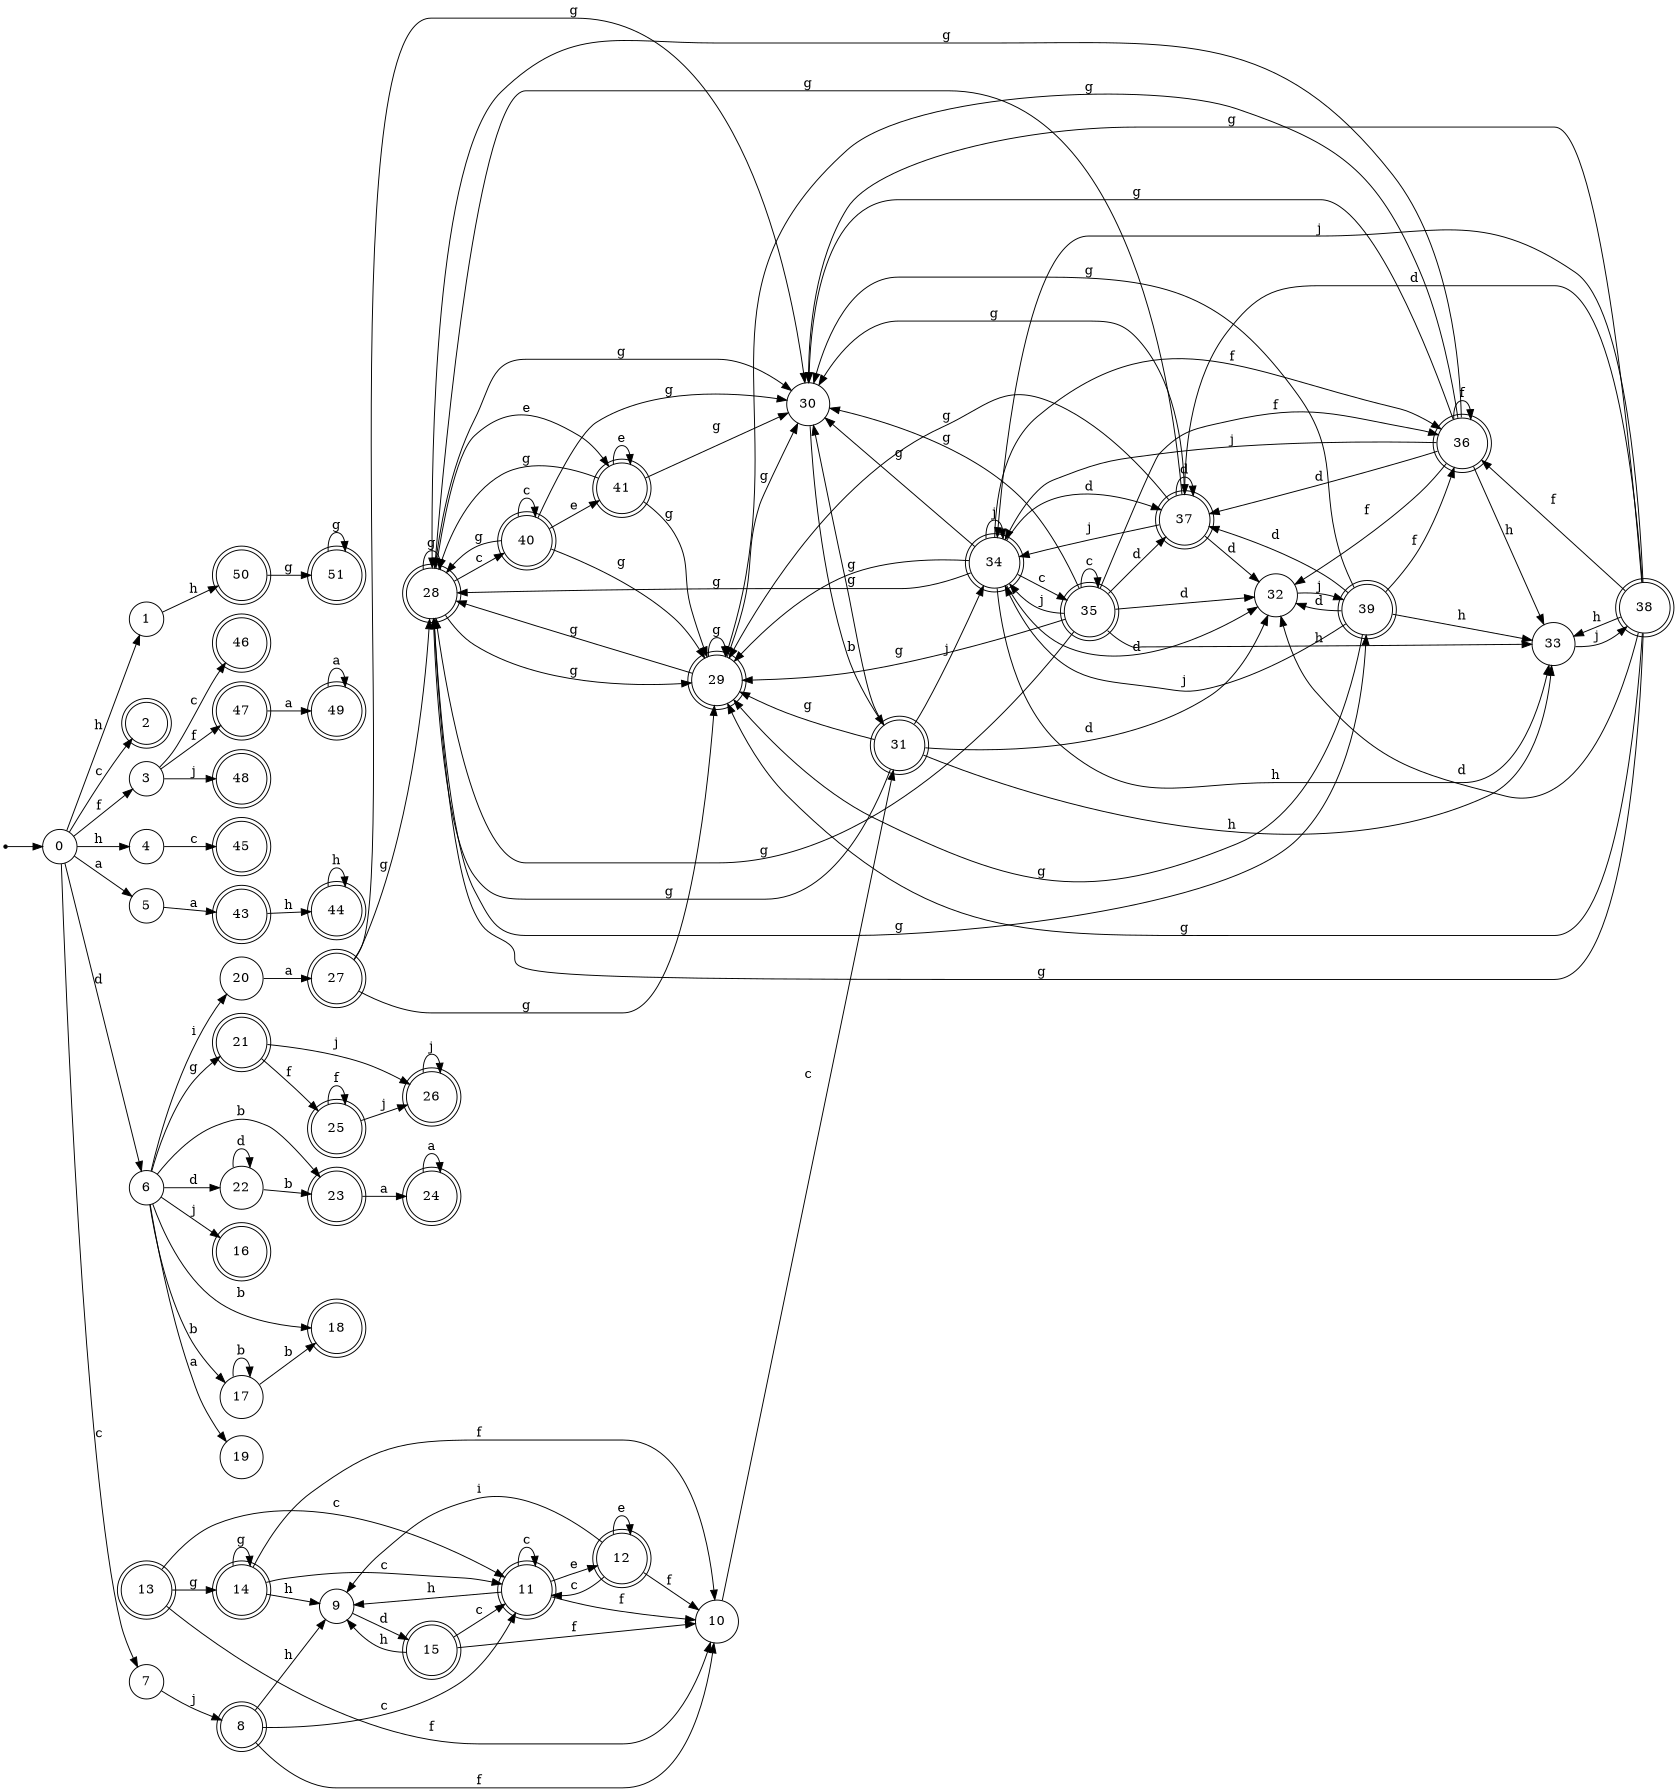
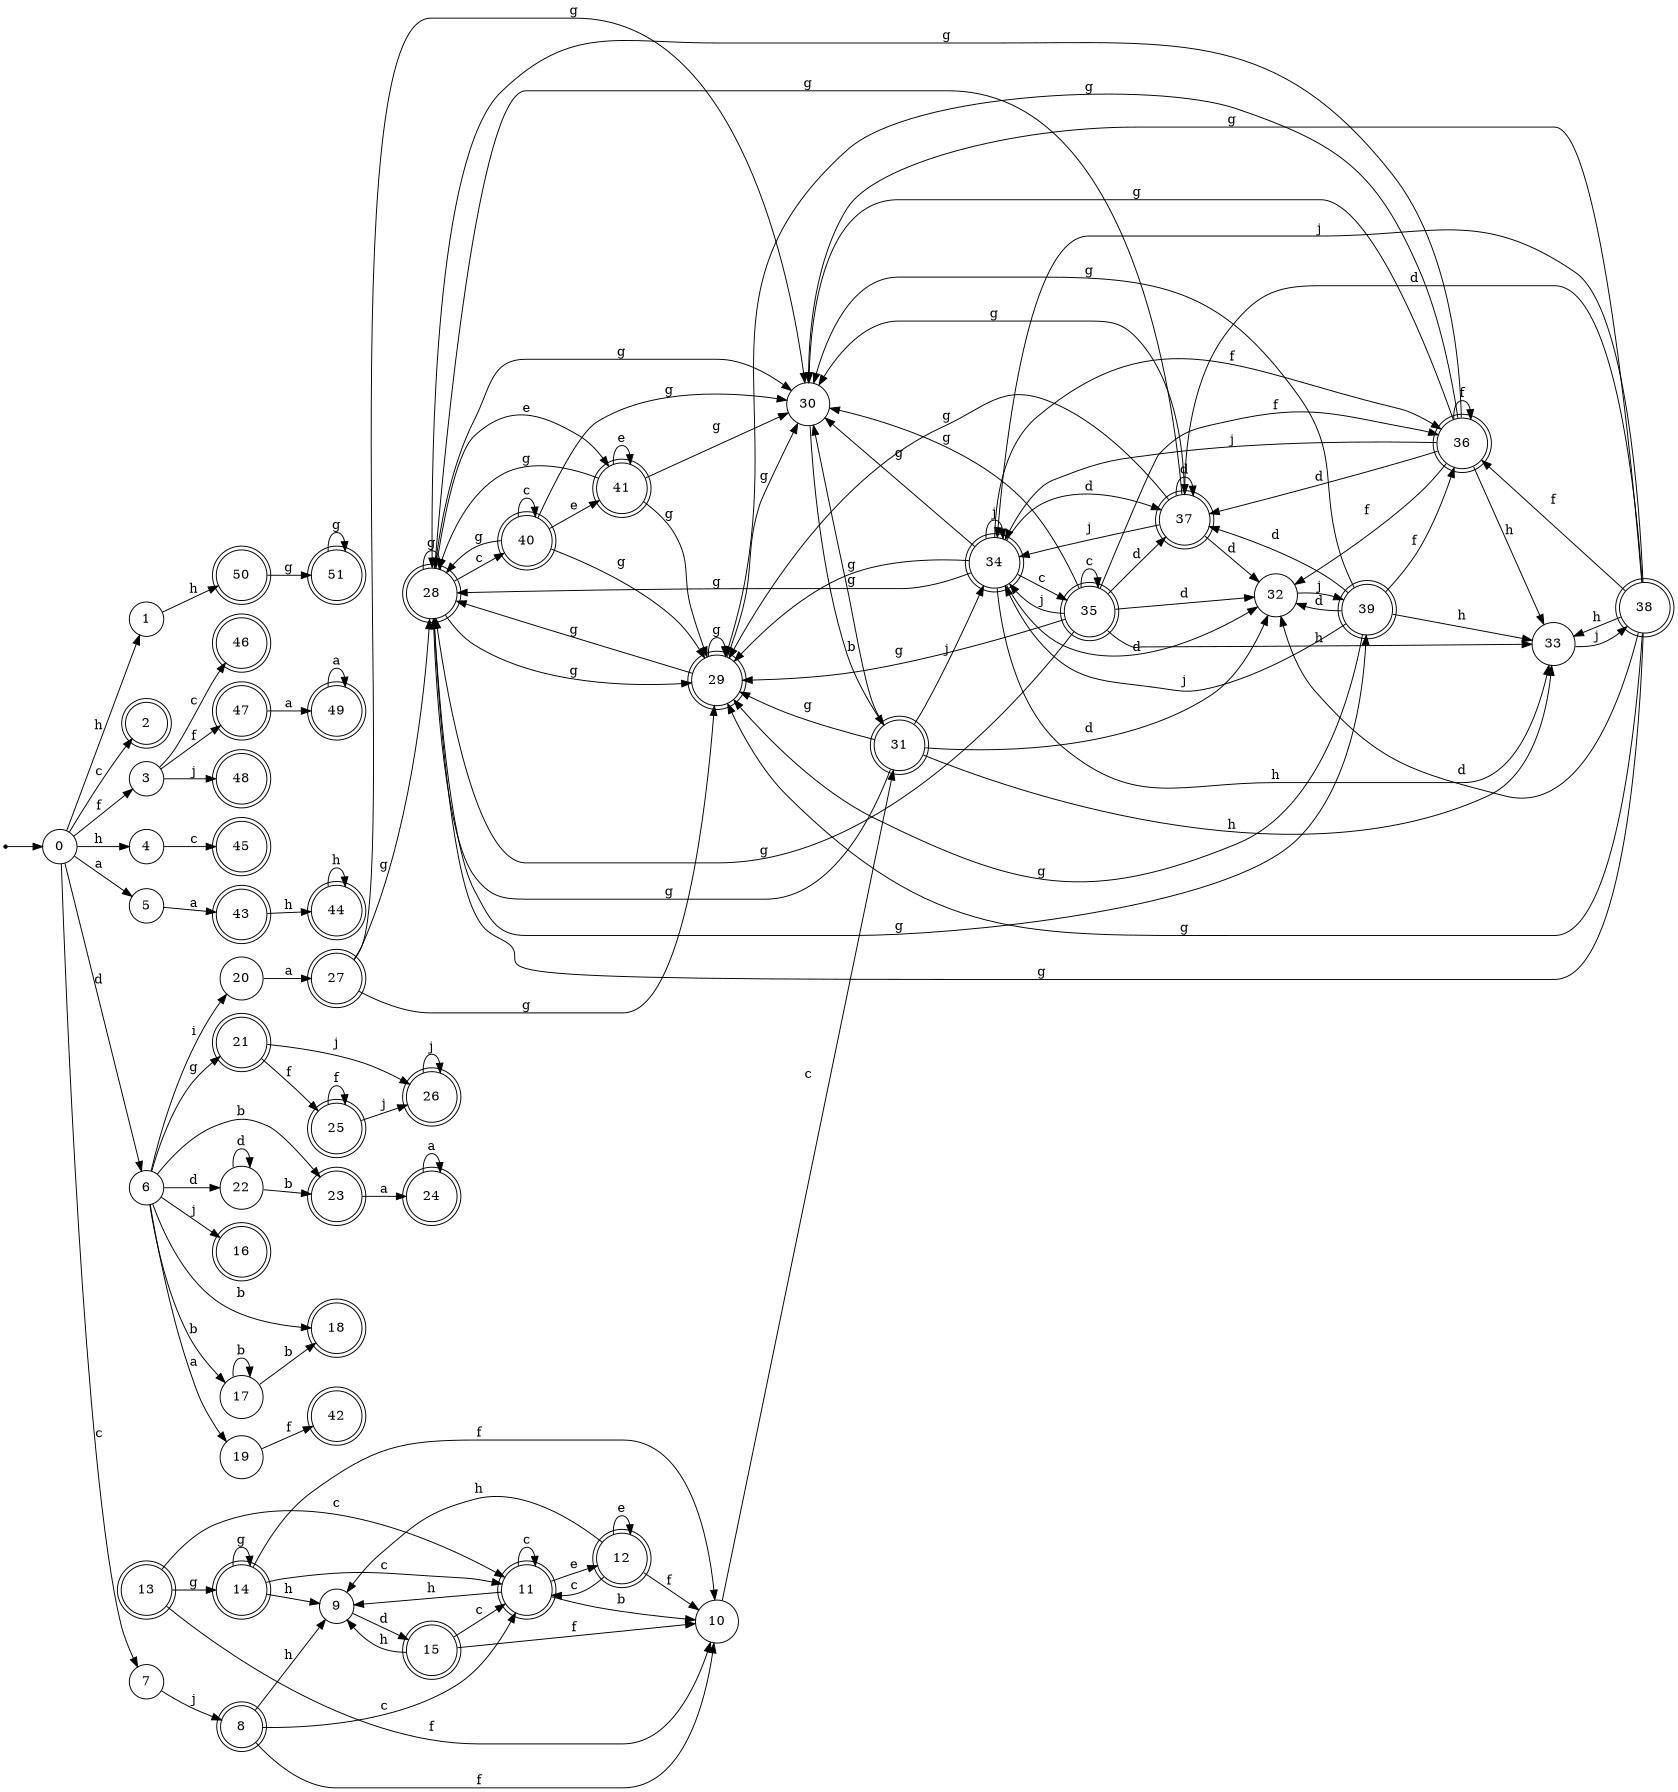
node "42": added
edge "12" -> "9": label "i" -> "h"
edge "11" -> "10": label "f" -> "b"
